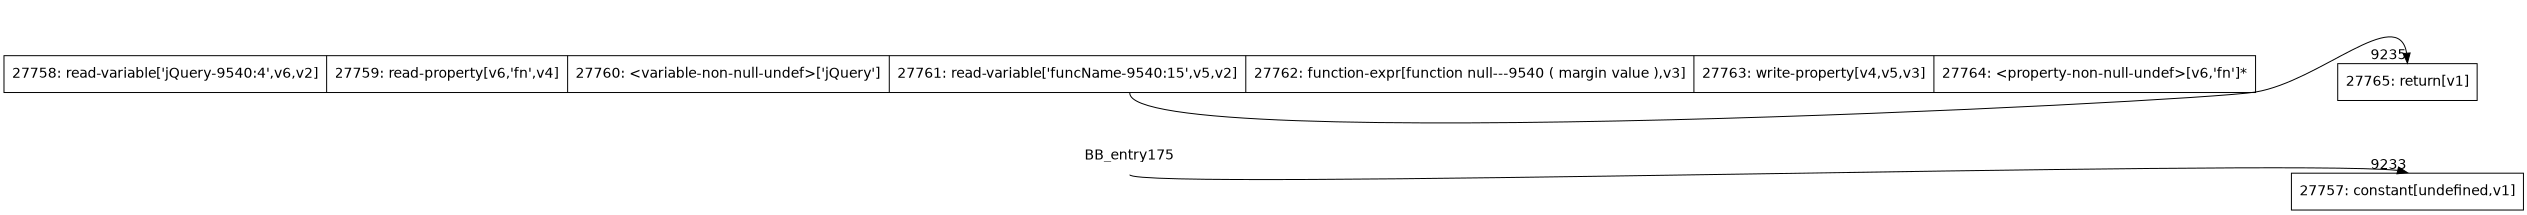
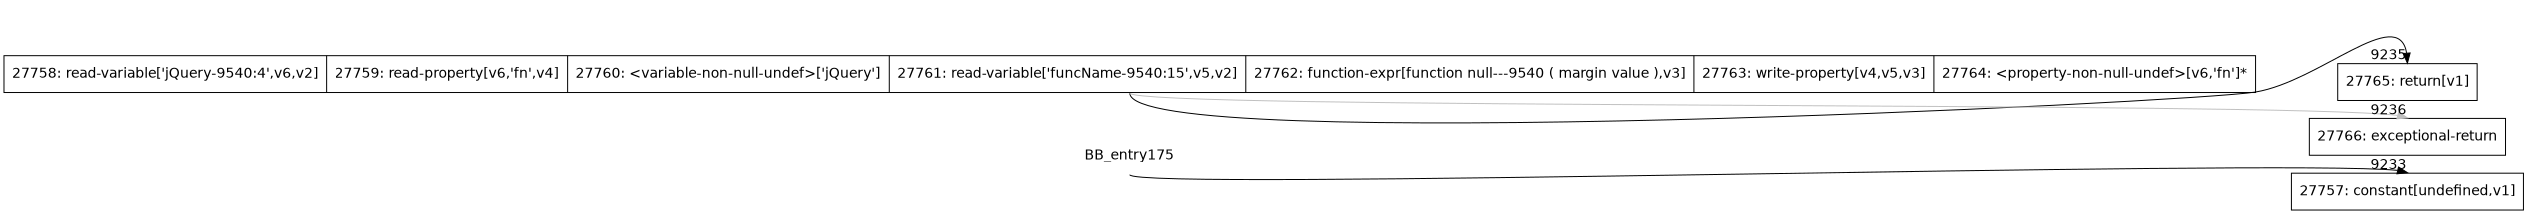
node "27766: exceptional-return": added
